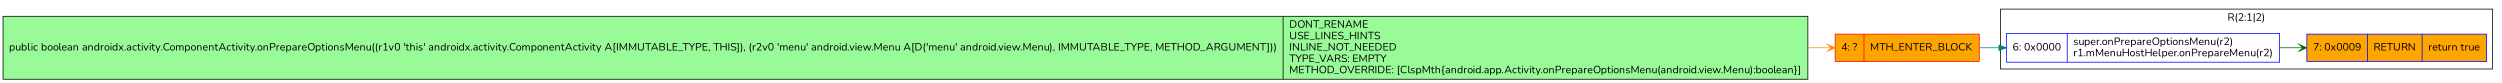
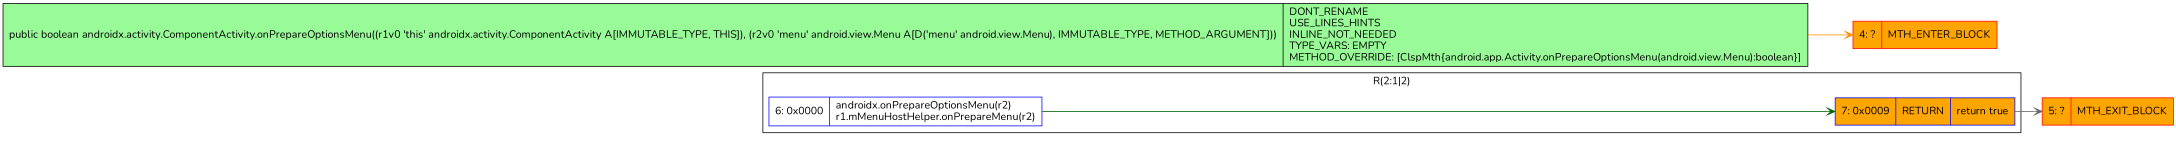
node "6: 0x0000": text "super.onPrepareOptionsMenu(r2)" -> "androidx.onPrepareOptionsMenu(r2)"
edge "4: ?" -> "6: 0x0000": removed
node "5: ?": added
